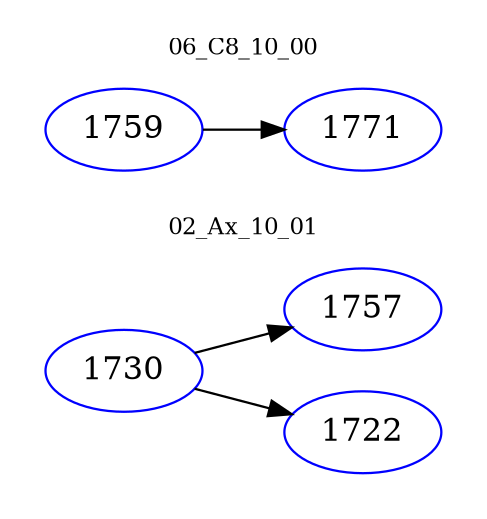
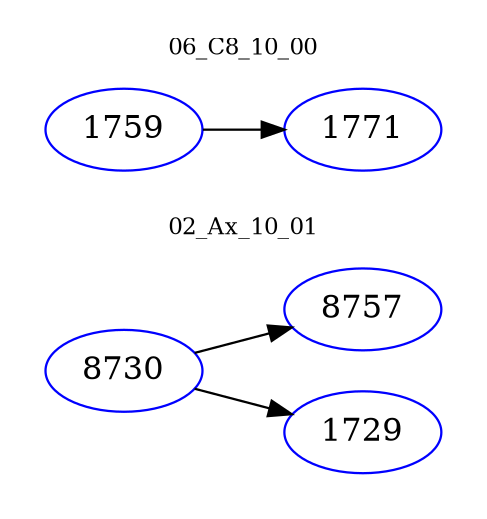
node "1757": label "1757" -> "8757"
node "1730": label "1730" -> "8730"
node "1722": label "1722" -> "1729"
